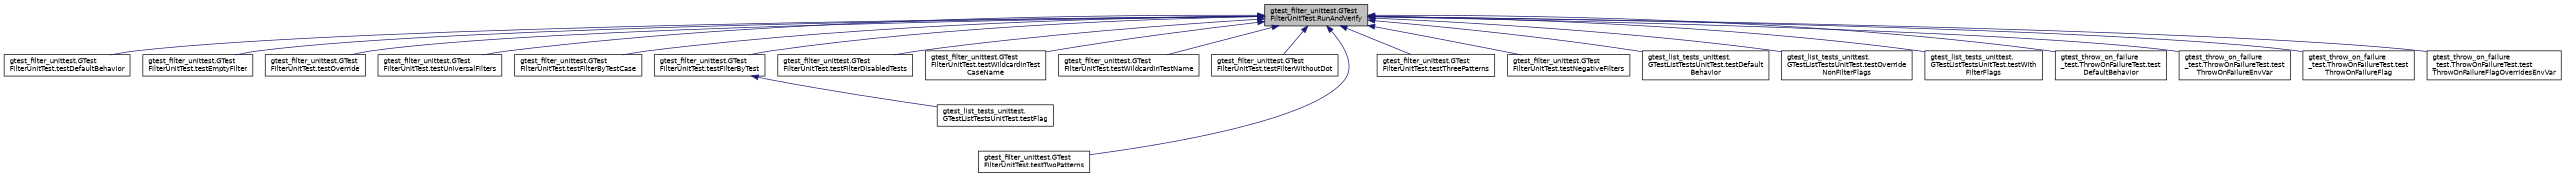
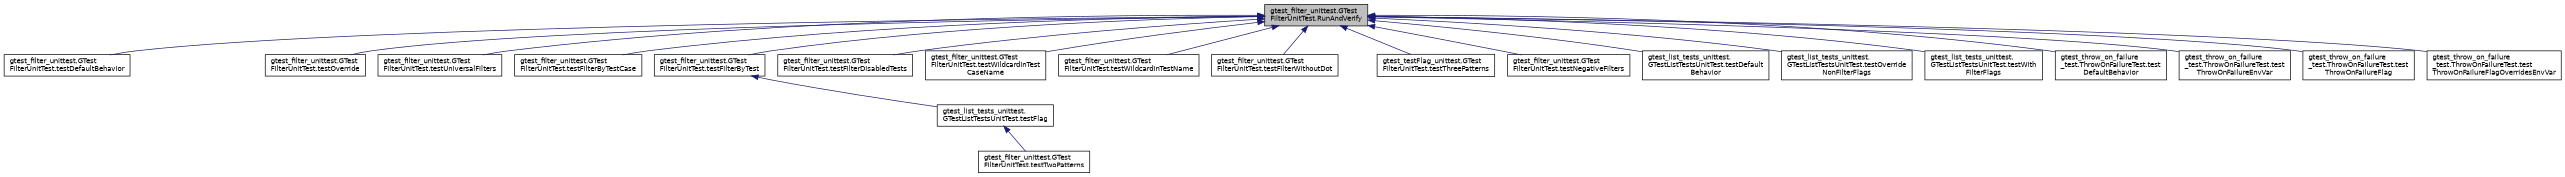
node "gtest_filter_unittest.GTest FilterUnitTest.testEmptyFilter": removed
node "gtest_filter_unittest.GTest FilterUnitTest.testThreePatterns": label "gtest_filter_unittest.GTest FilterUnitTest.testThreePatterns" -> "gtest_testFlag_unittest.GTest FilterUnitTest.testThreePatterns"
edge "gtest_filter_unittest.GTest FilterUnitTest.testTwoPatterns" -> "gtest_filter_unittest.GTest FilterUnitTest.RunAndVerify": now "gtest_filter_unittest.GTest FilterUnitTest.testTwoPatterns" -> "gtest_list_tests_unittest. GTestListTestsUnitTest.testFlag"
